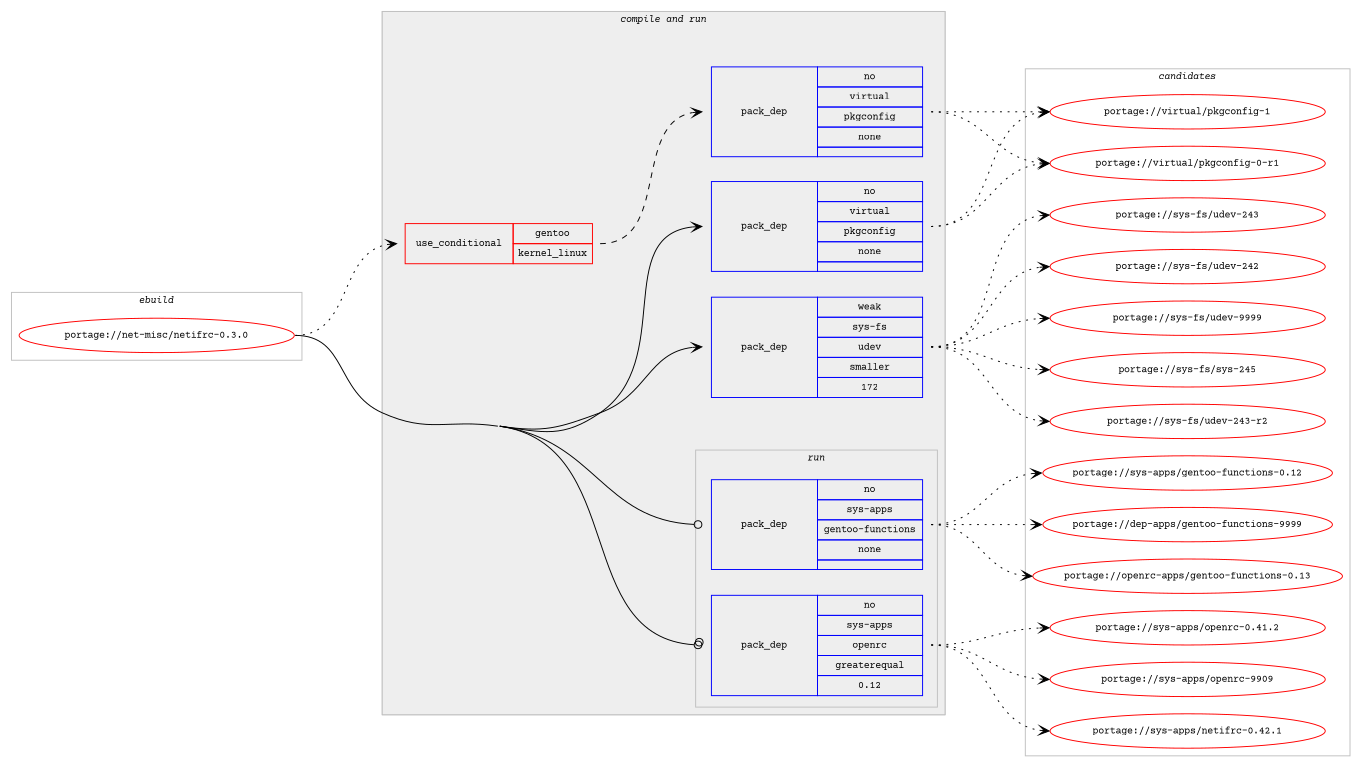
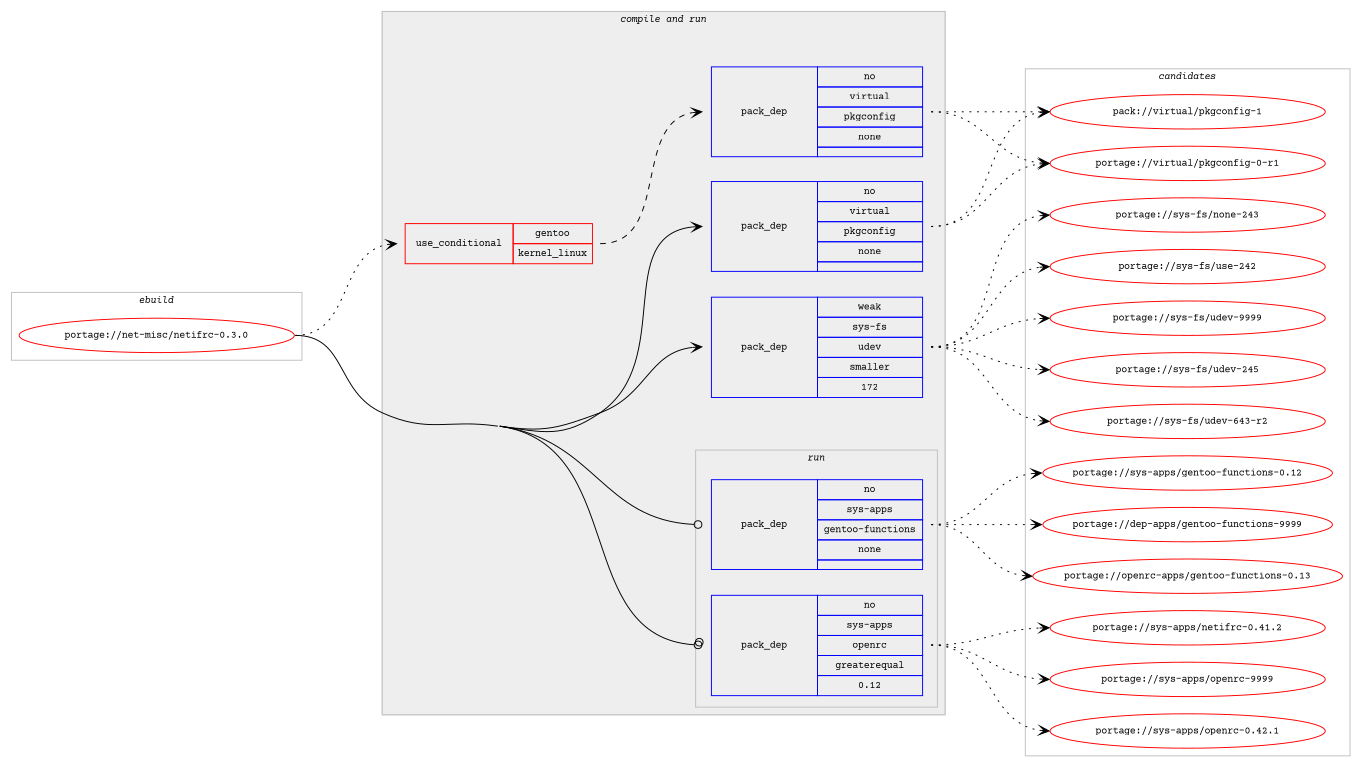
node "portage://virtual/pkgconfig-1": label "portage://virtual/pkgconfig-1" -> "pack://virtual/pkgconfig-1"
node "portage://sys-fs/udev-243": label "portage://sys-fs/udev-243" -> "portage://sys-fs/none-243"
node "portage://sys-fs/udev-242": label "portage://sys-fs/udev-242" -> "portage://sys-fs/use-242"
node "portage://sys-fs/sys-245": label "portage://sys-fs/sys-245" -> "portage://sys-fs/udev-245"
node "portage://sys-fs/udev-243-r2": label "portage://sys-fs/udev-243-r2" -> "portage://sys-fs/udev-643-r2"
node "portage://sys-apps/openrc-0.41.2": label "portage://sys-apps/openrc-0.41.2" -> "portage://sys-apps/netifrc-0.41.2"
node "portage://sys-apps/openrc-9909": label "portage://sys-apps/openrc-9909" -> "portage://sys-apps/openrc-9999"
node "portage://sys-apps/netifrc-0.42.1": label "portage://sys-apps/netifrc-0.42.1" -> "portage://sys-apps/openrc-0.42.1"
